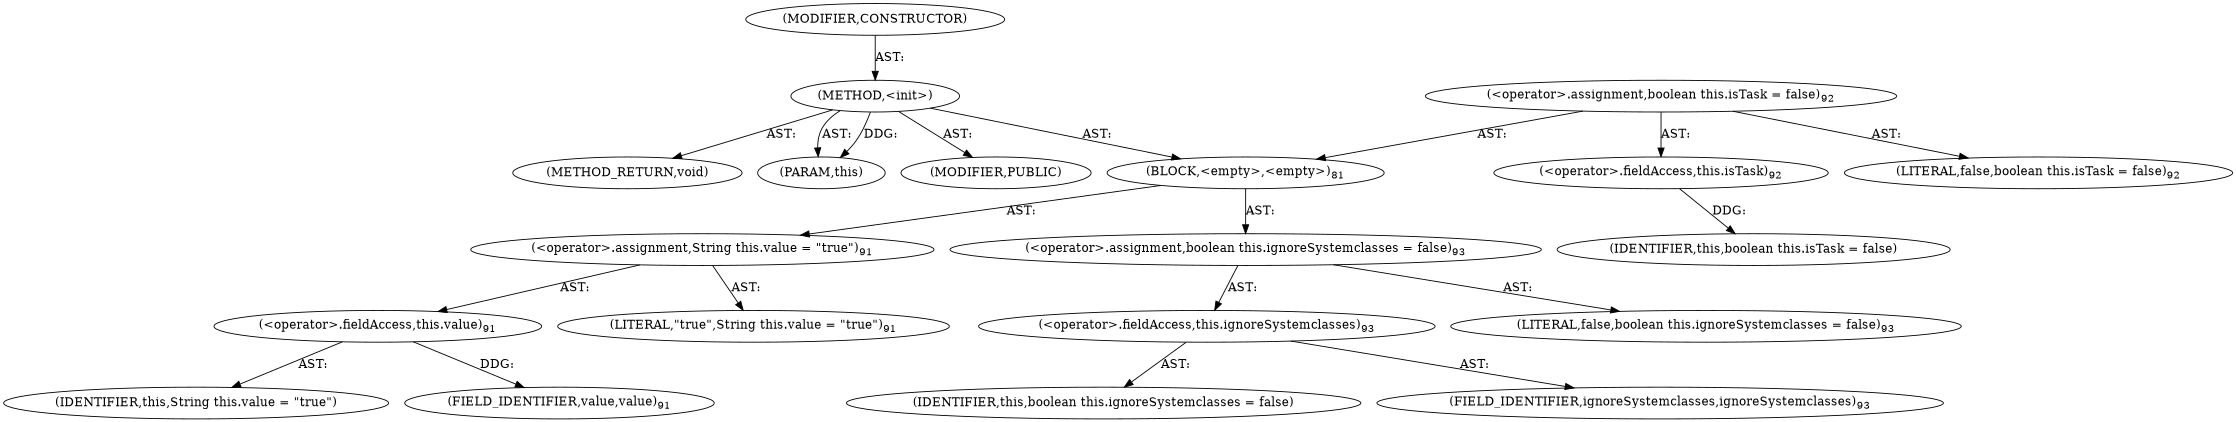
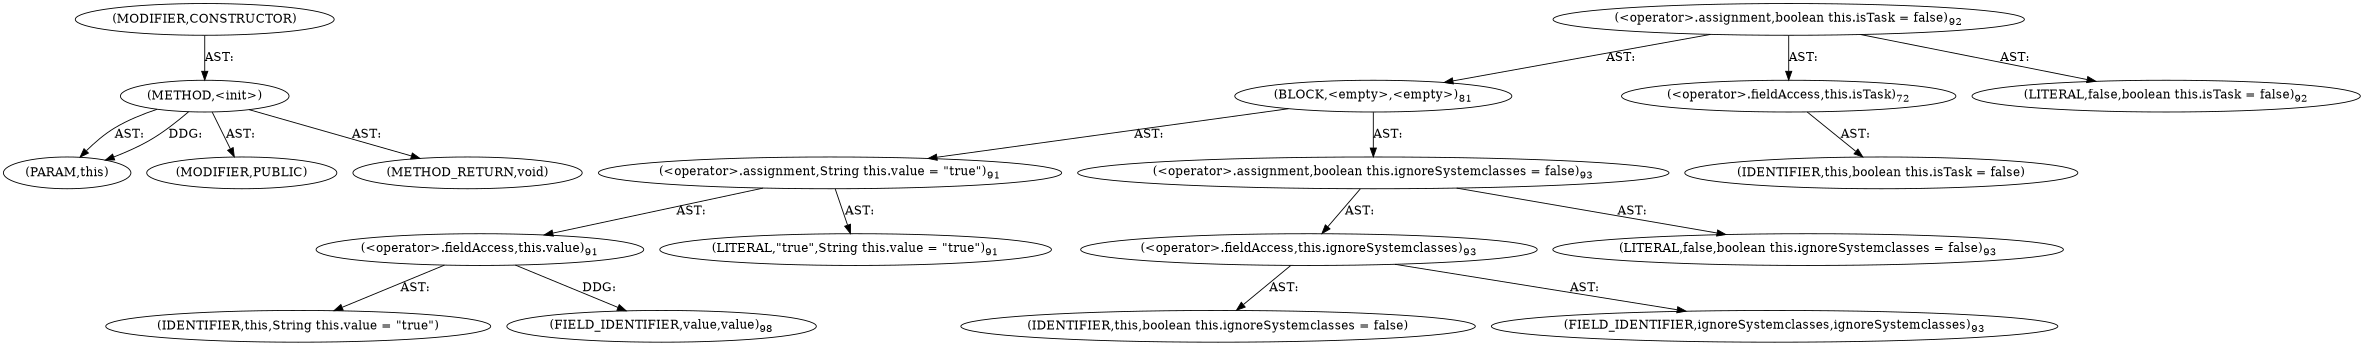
edge "(METHOD,<init>)" -> "(BLOCK,<empty>,<empty>)": removed, label "AST:"
node "(<operator>.fieldAccess,this.isTask)": text "92" -> "72"
edge "(<operator>.fieldAccess,this.isTask)" -> "(IDENTIFIER,this,boolean this.isTask = false)": label "DDG: " -> "AST: "
node "(FIELD_IDENTIFIER,value,value)": text "91" -> "98"
